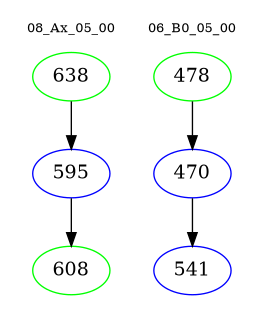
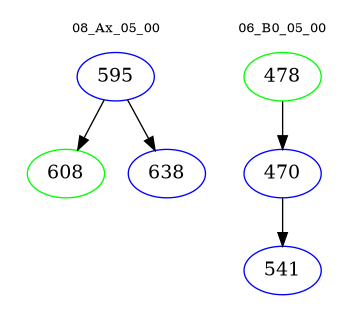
node "638": color green -> blue
edge "638" -> "595": reversed
